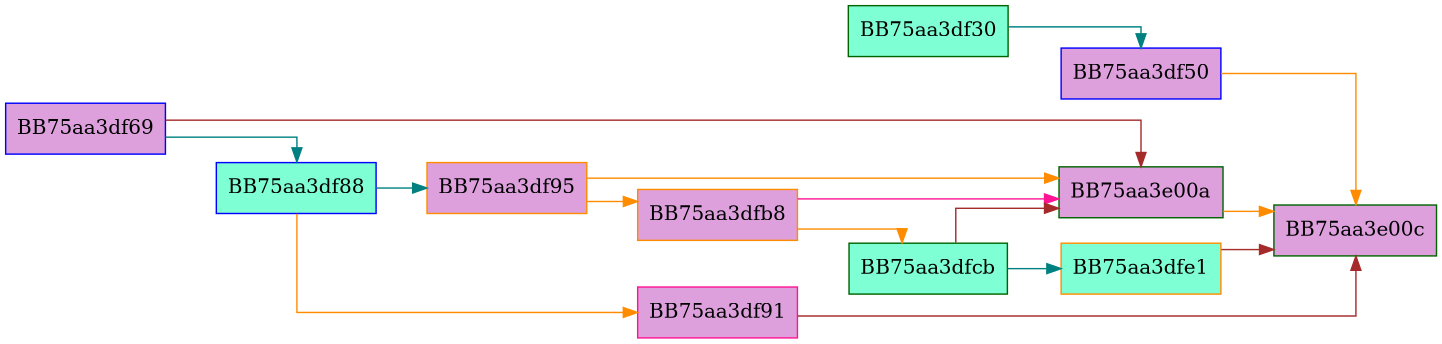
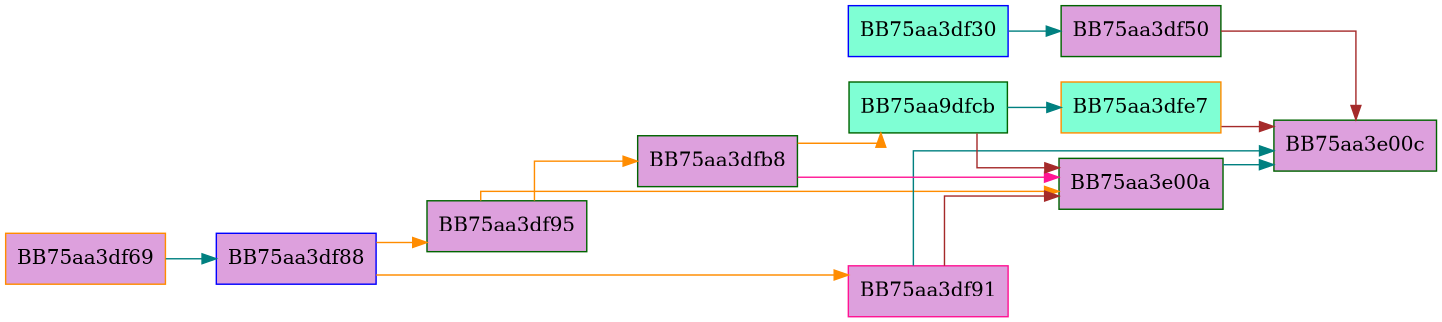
node "BB75aa3df30": color darkgreen -> blue
node "BB75aa3df50": color blue -> darkgreen
edge "BB75aa3df50" -> "BB75aa3e00c": color darkorange -> brown
edge "BB75aa3df69" -> "BB75aa3e00a": now "BB75aa3df91" -> "BB75aa3e00a"
node "BB75aa3df69": color blue -> darkorange
node "BB75aa3df88": fillcolor aquamarine -> plum
edge "BB75aa3df88" -> "BB75aa3df95": color teal -> darkorange
node "BB75aa3df95": color darkorange -> darkgreen
edge "BB75aa3e00a" -> "BB75aa3e00c": color darkorange -> teal
node "BB75aa3dfb8": color darkorange -> darkgreen
node "BB75aa3dfcb": label "BB75aa3dfcb" -> "BB75aa9dfcb"
node "BB75aa3dfe1": label "BB75aa3dfe1" -> "BB75aa3dfe7"
edge "BB75aa3df91" -> "BB75aa3e00c": color brown -> teal
